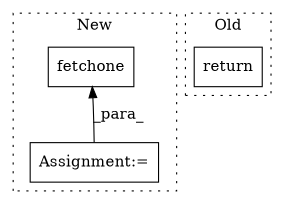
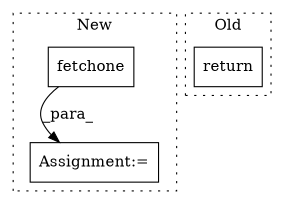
edge "Assignment:=" -> "fetchone": reversed
